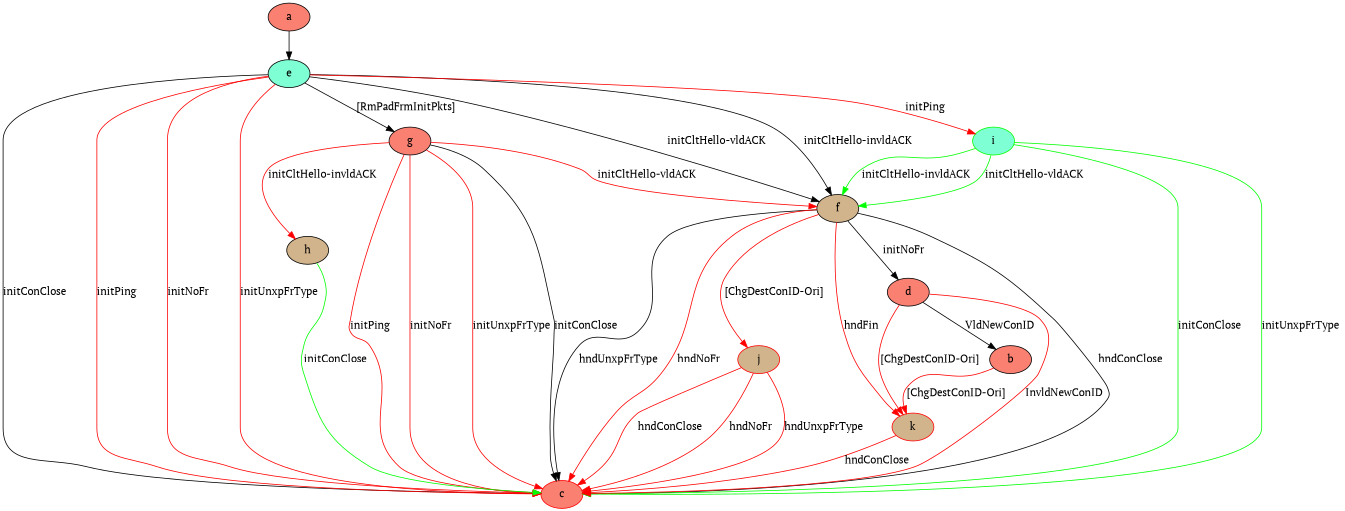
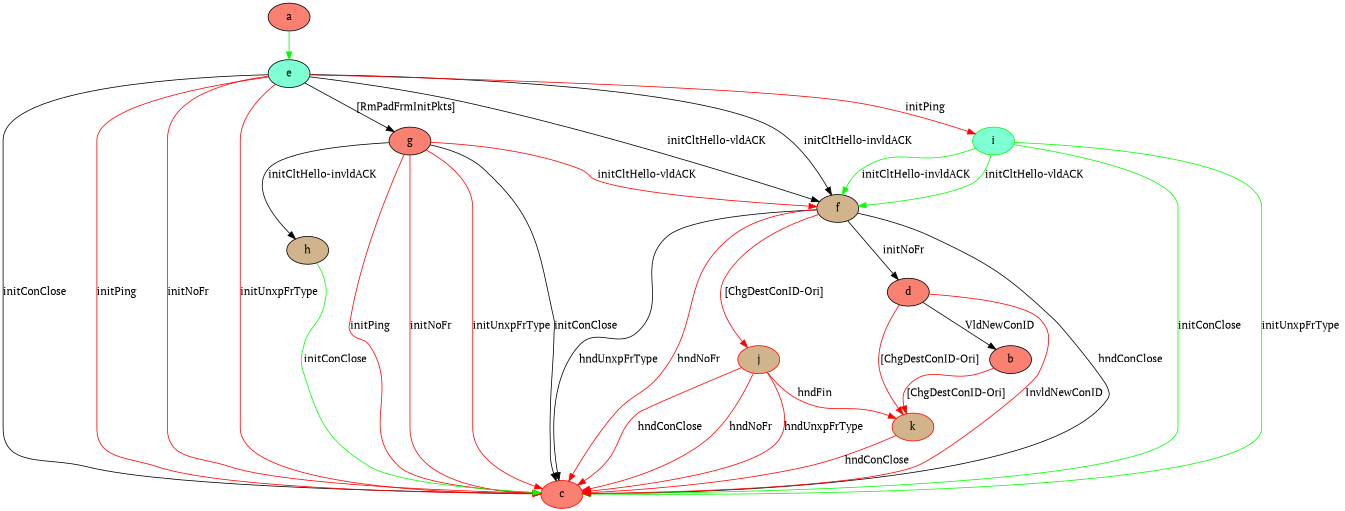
edge "a" -> "e": color black -> green
edge "g" -> "h": color red -> black
edge "f" -> "k": now "j" -> "k"
